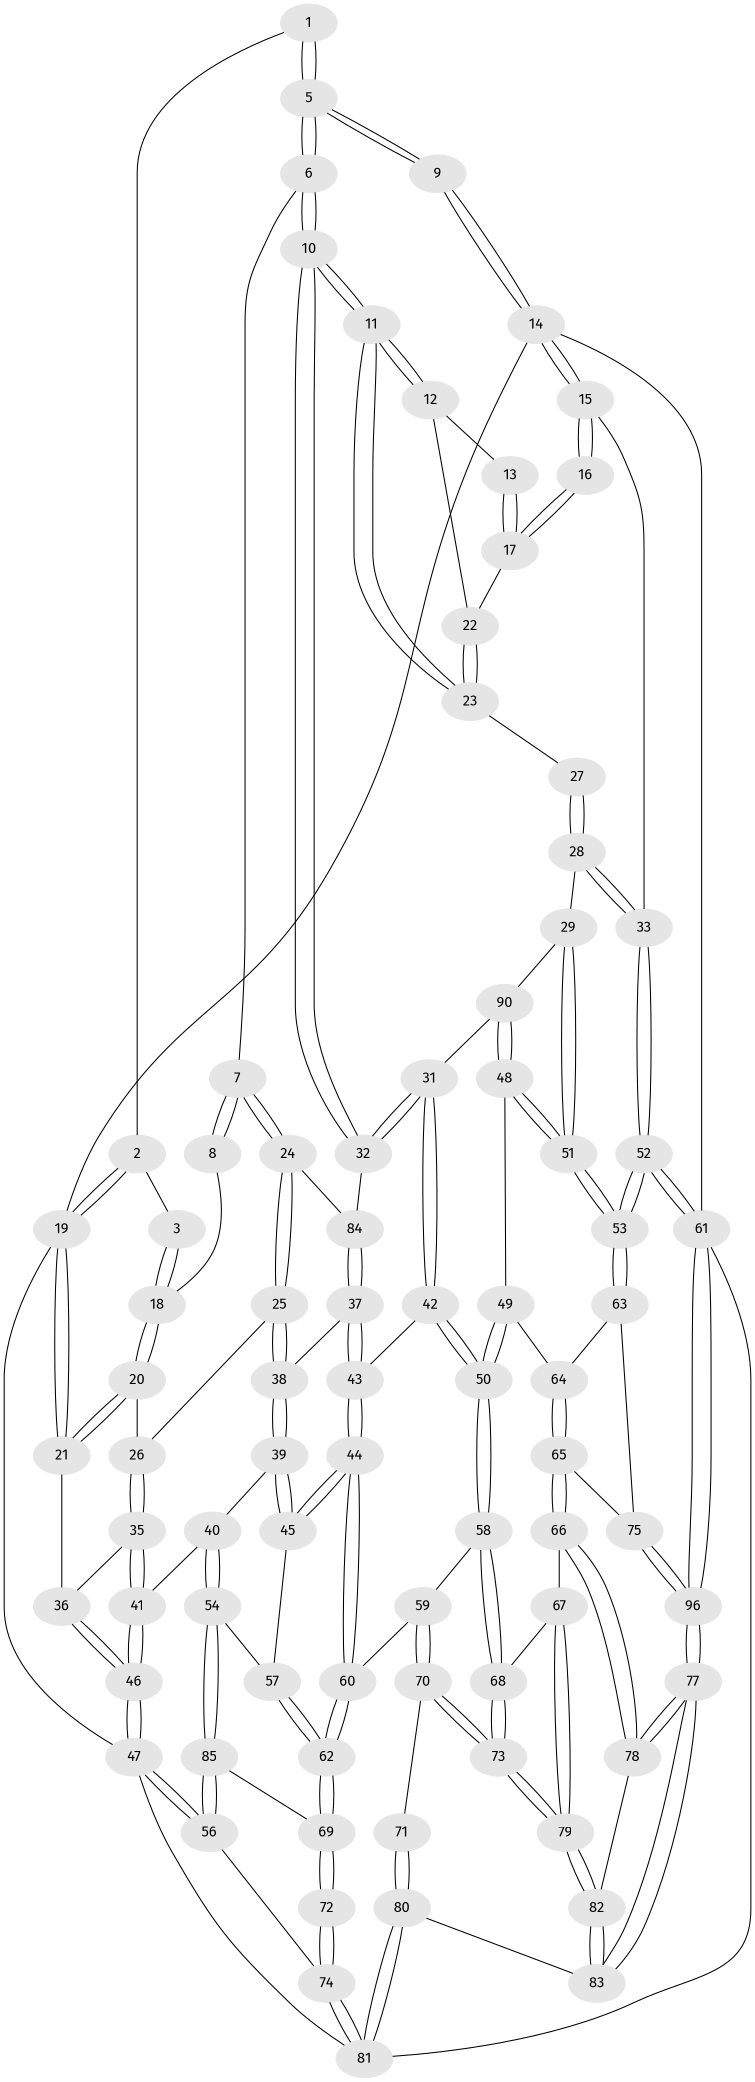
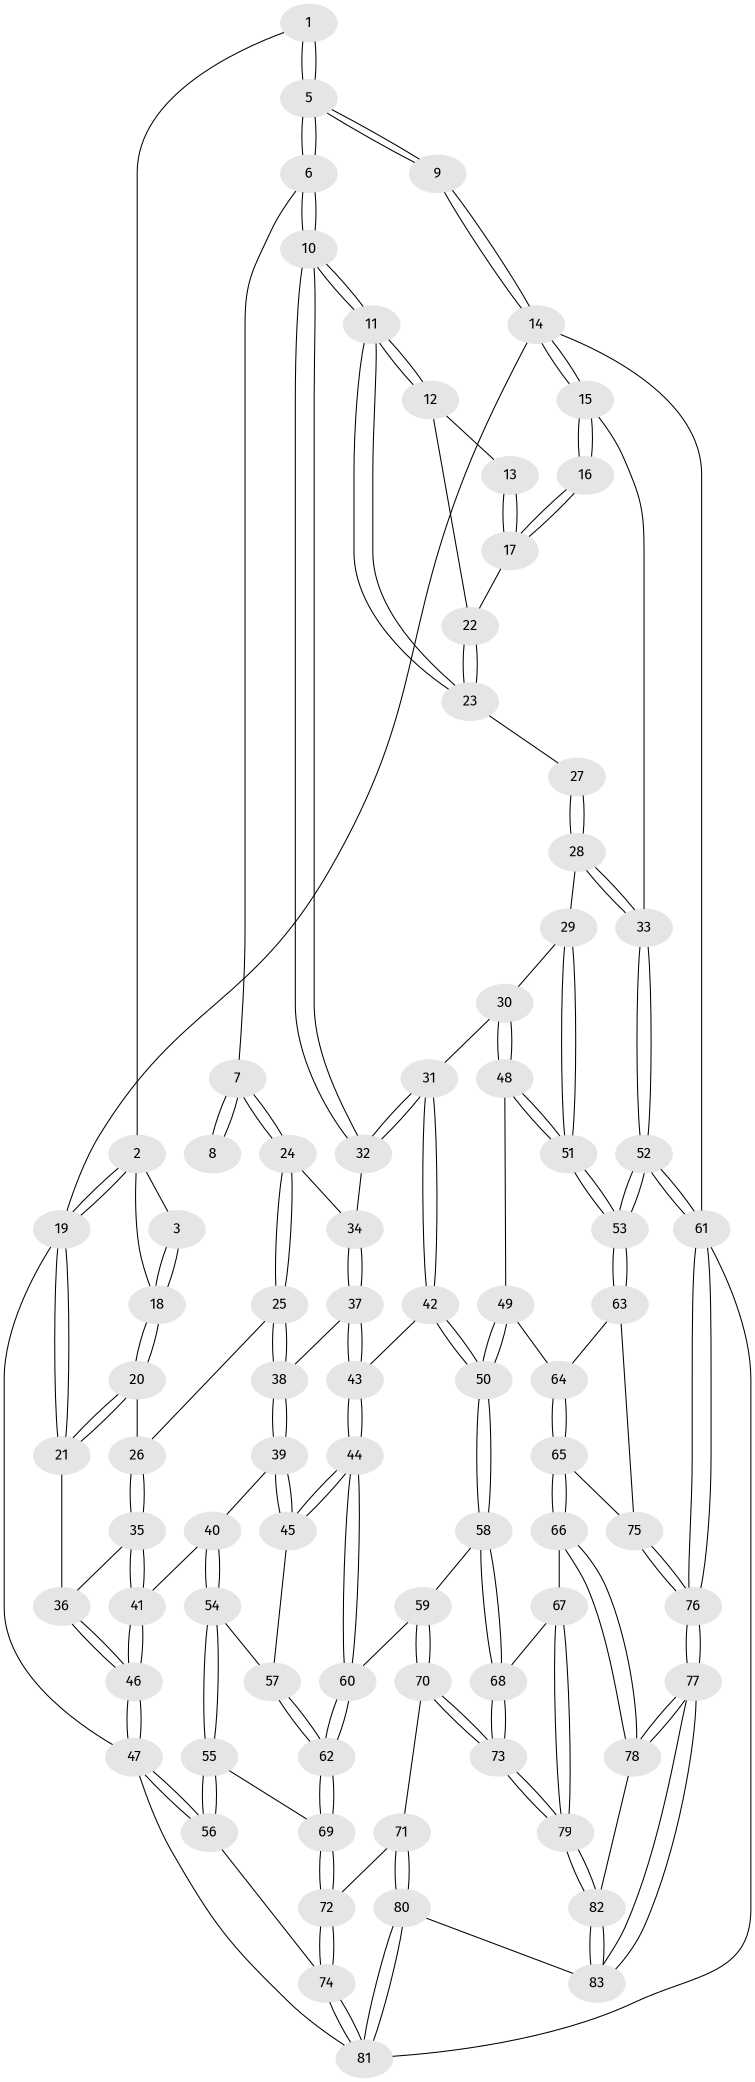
node "90": label "90" -> "30"
node "84": label "84" -> "34"
edge "8" -- "18": now "2" -- "18"
node "96": label "96" -> "76"
node "85": label "85" -> "55"
edge "71" -- "72": added
